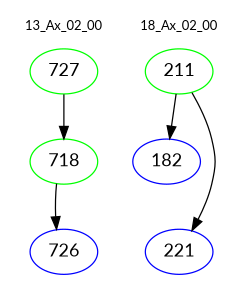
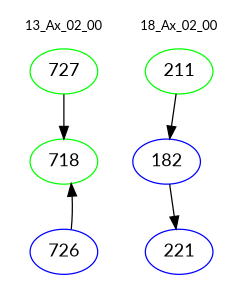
edge "211" -> "221": now "182" -> "221"
edge "718" -> "726": reversed
